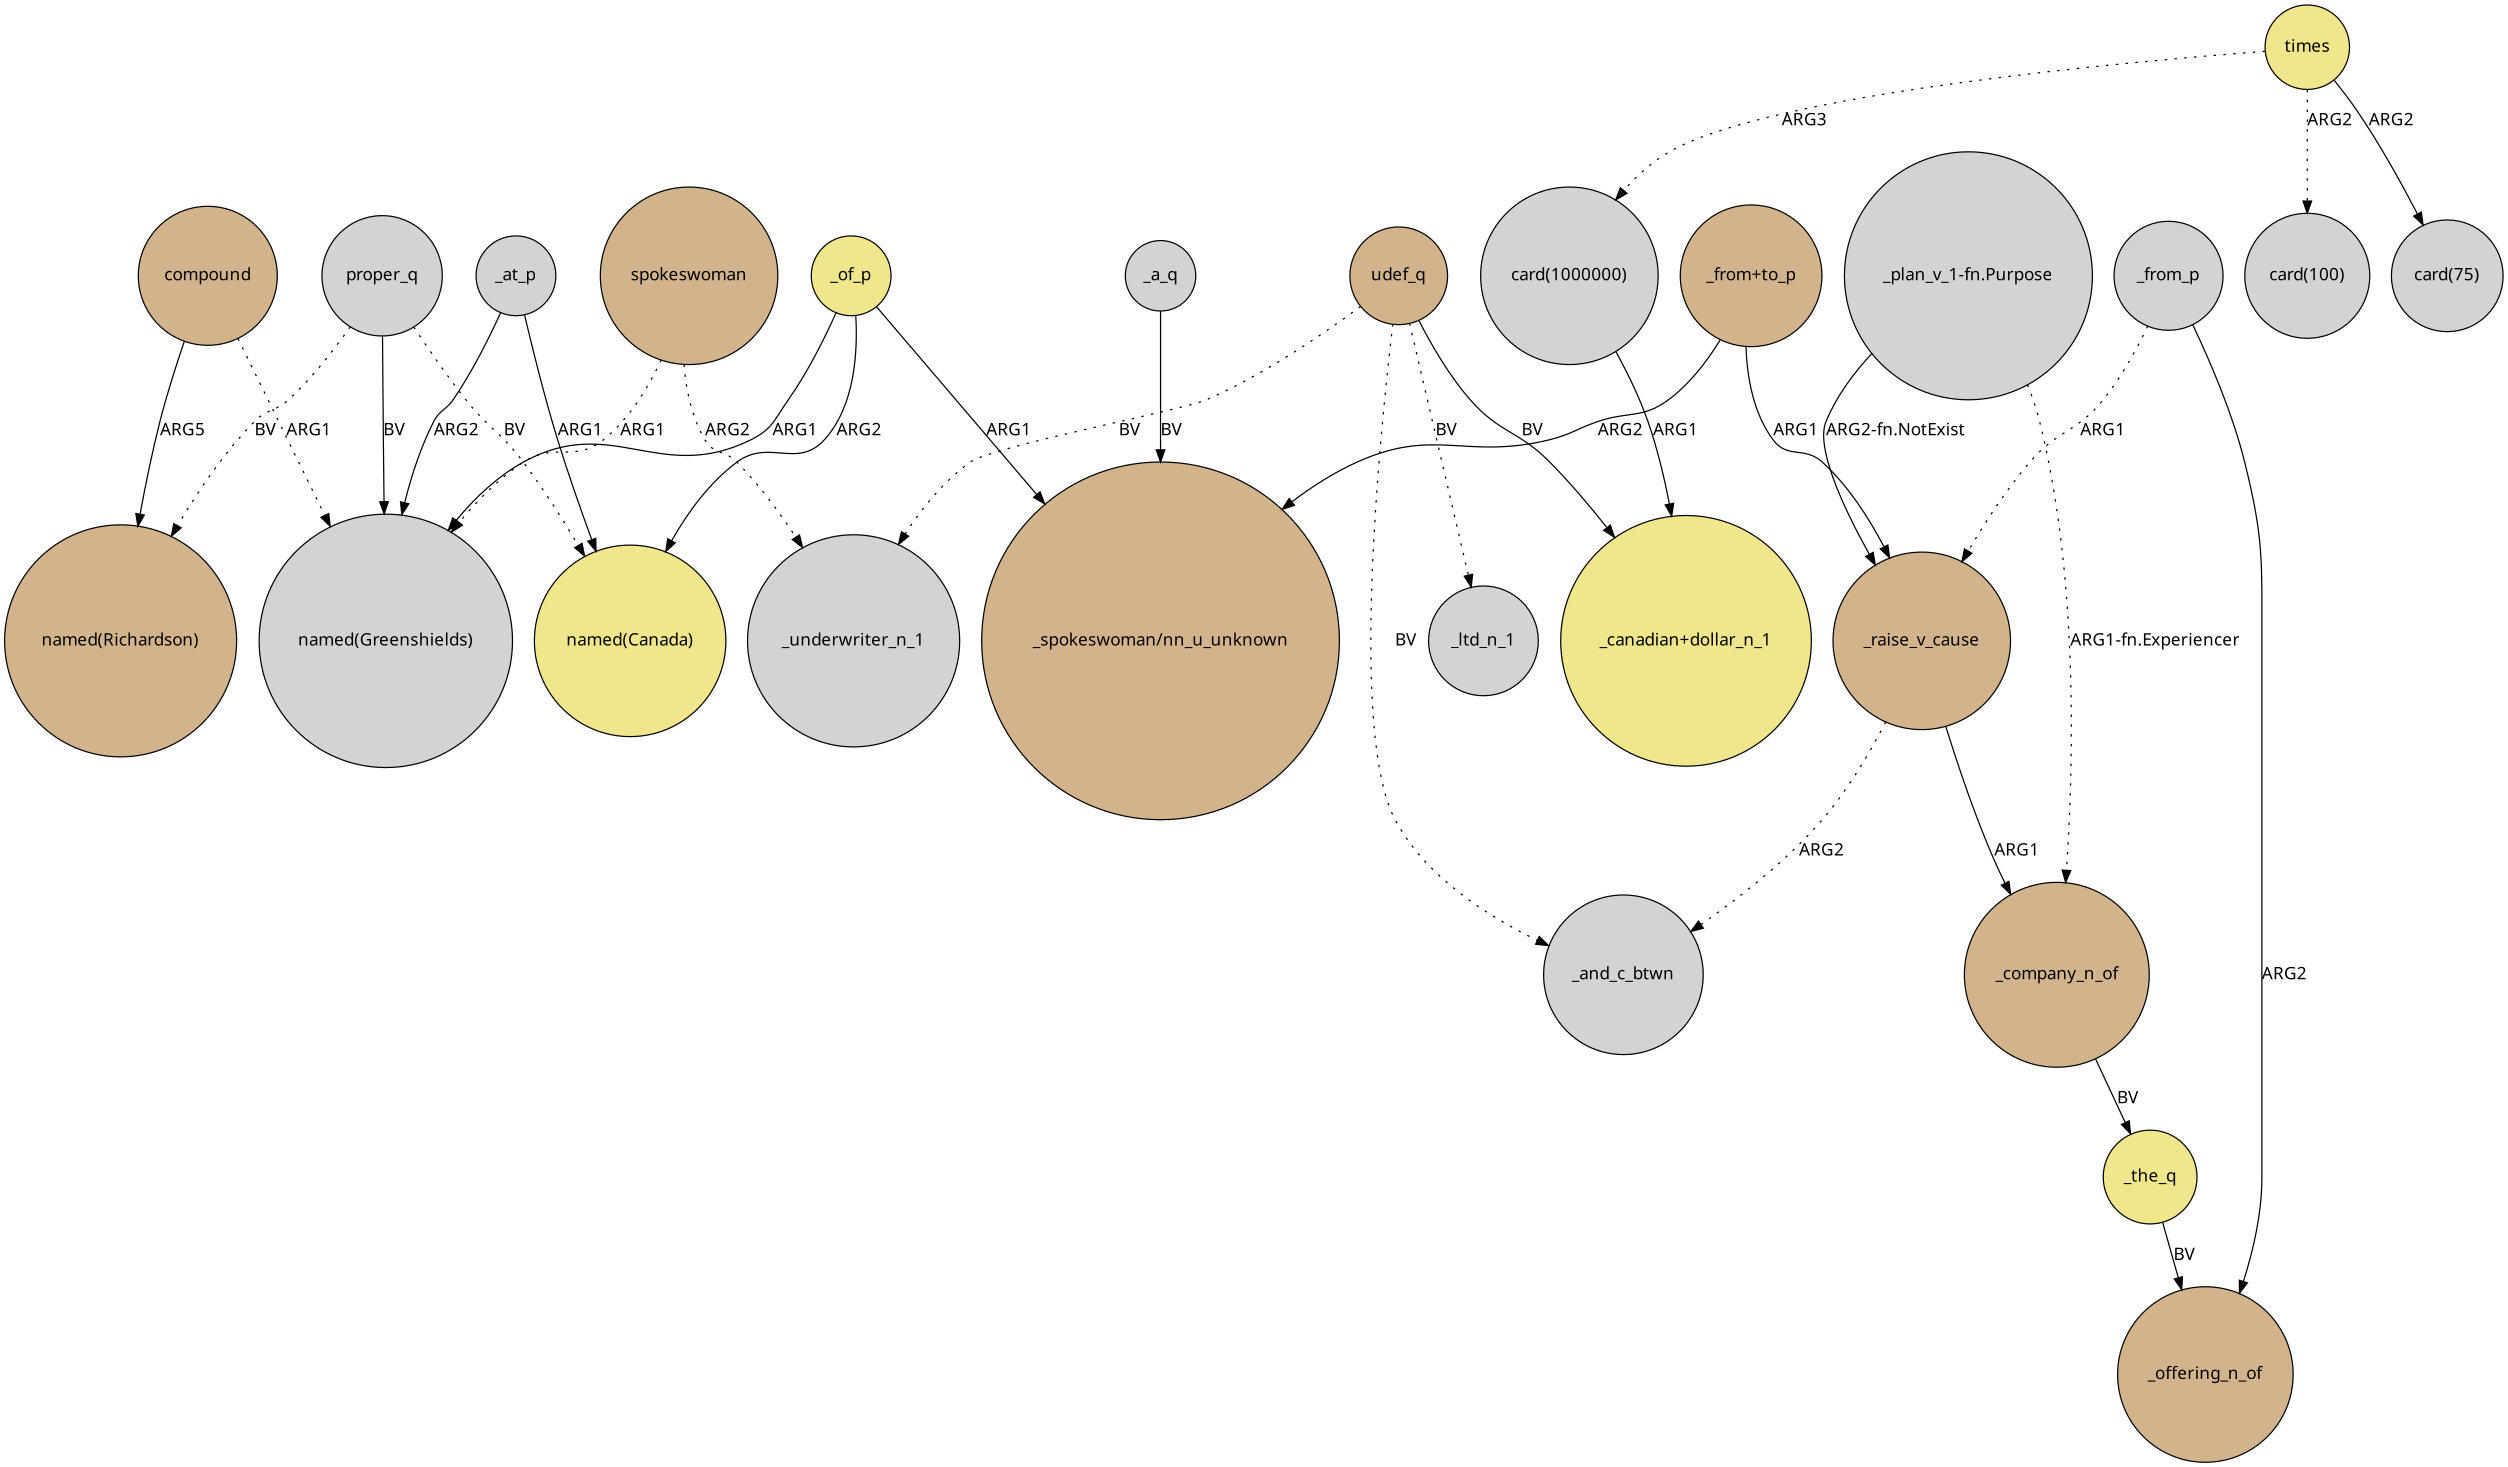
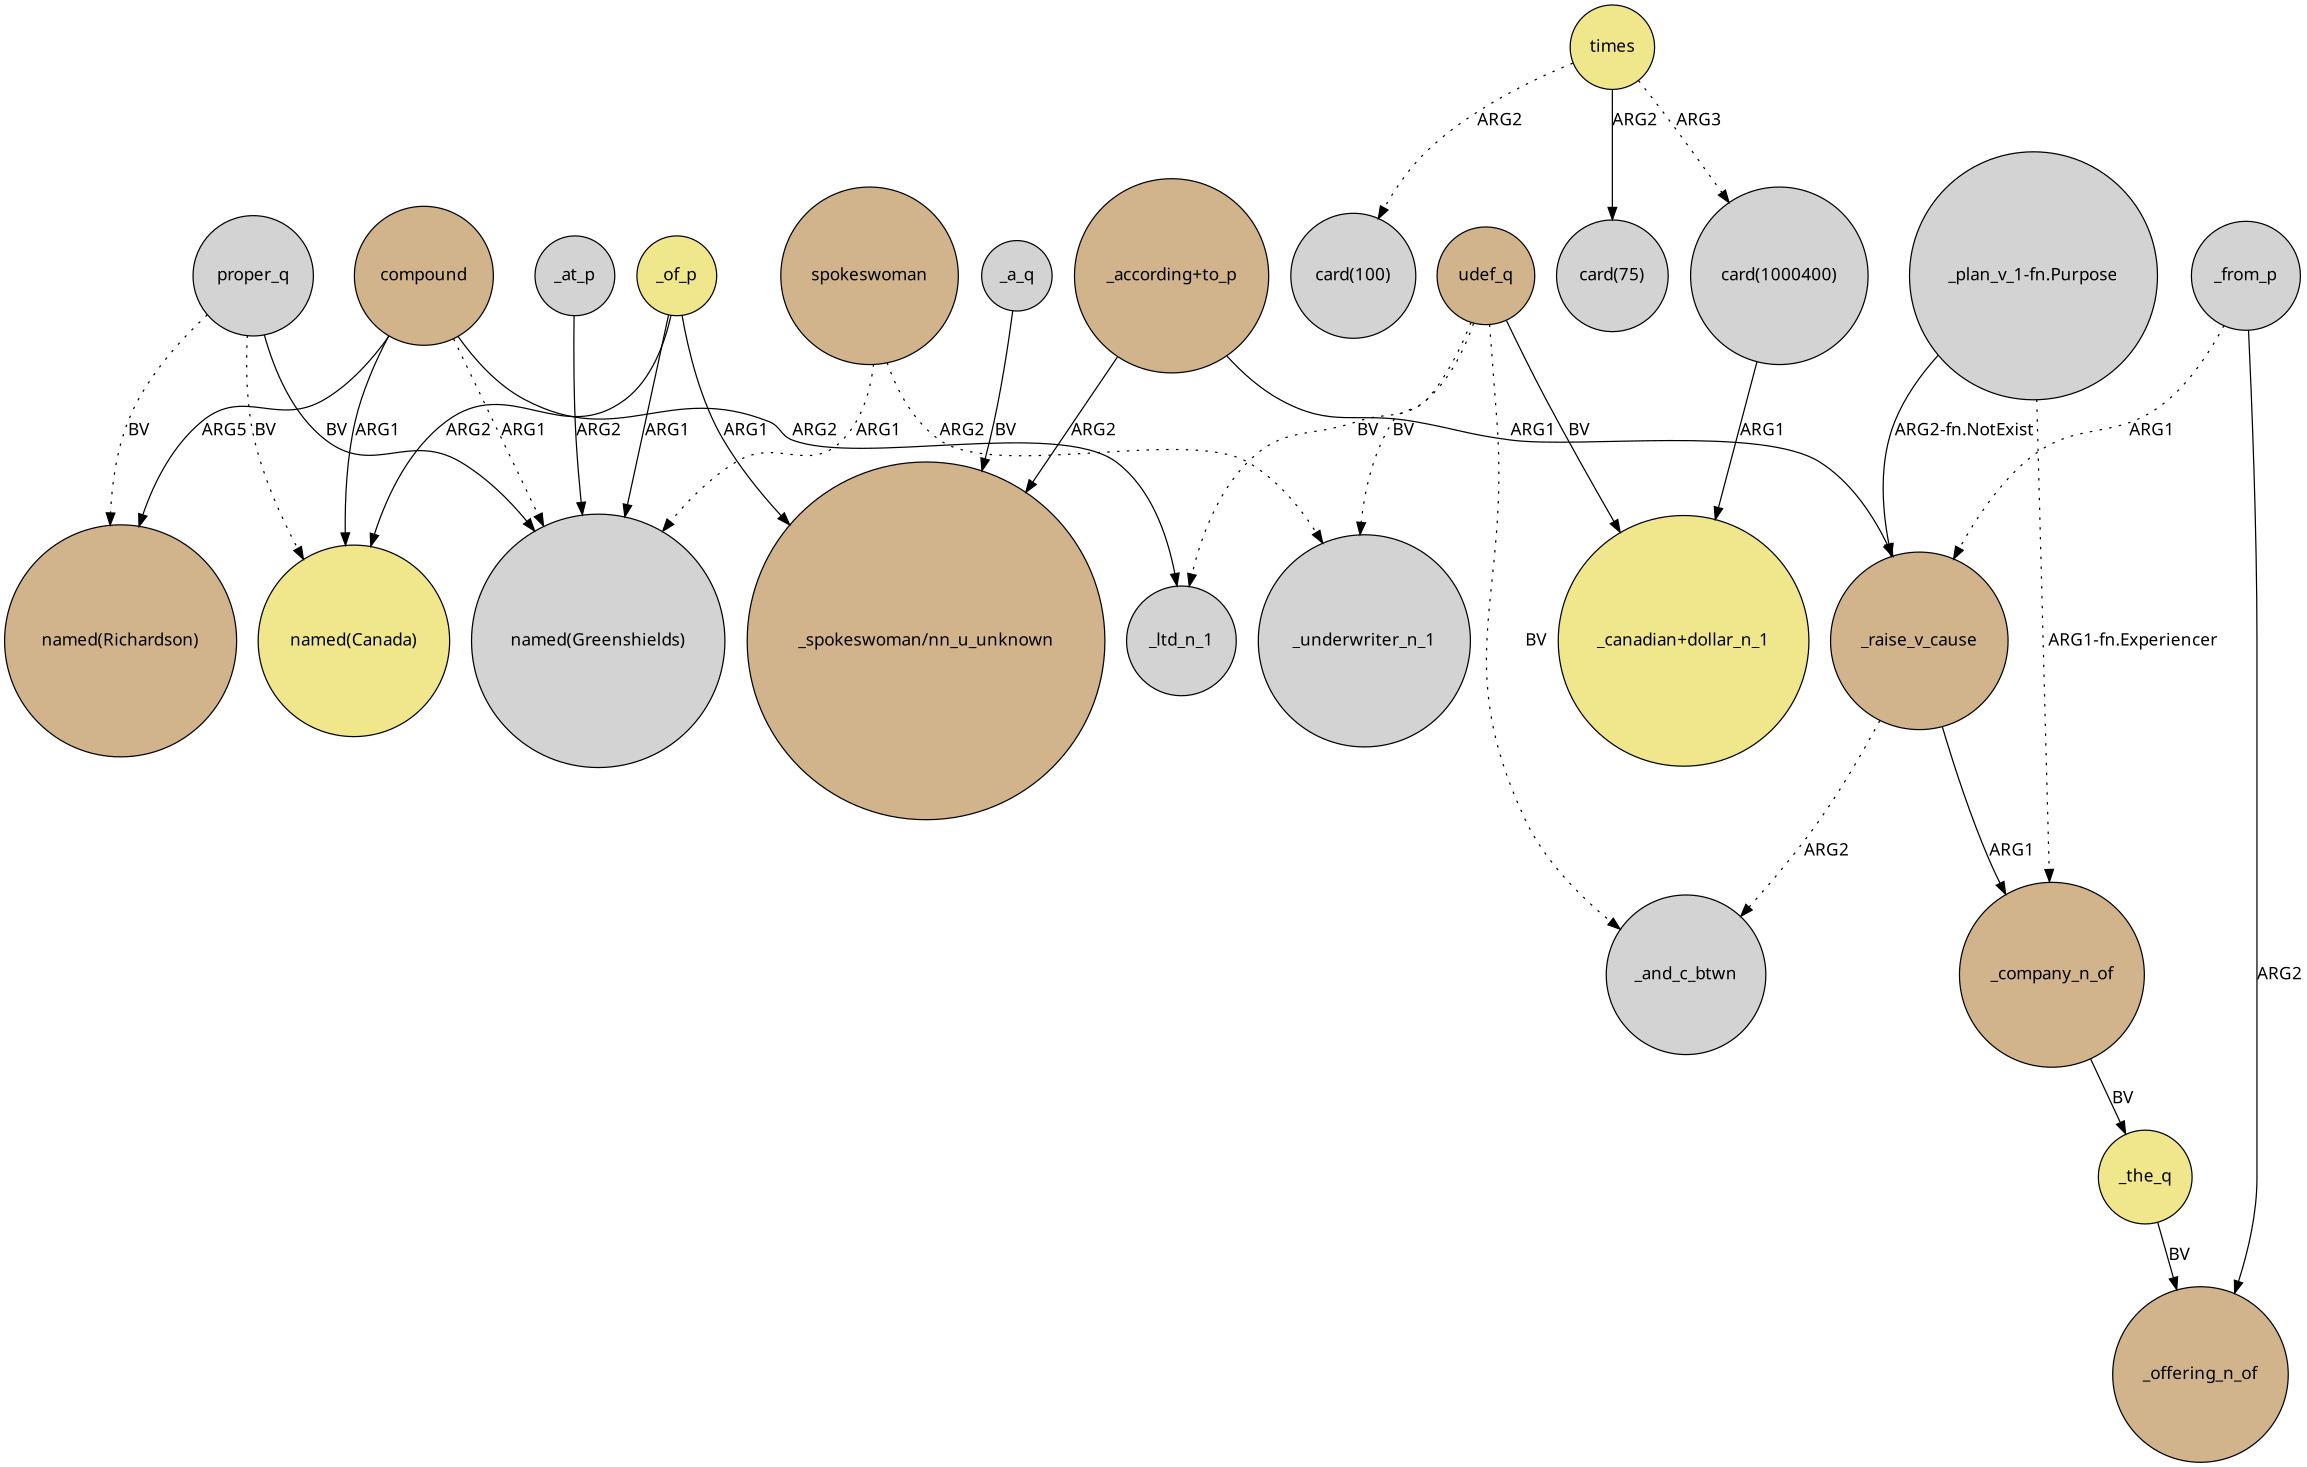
node "card(1000000)": label "card(1000000)" -> "card(1000400)"
node "_from+to_p": label "_from+to_p" -> "_according+to_p"
edge "_at_p" -> "named(Canada)": now "compound" -> "named(Canada)"
edge "compound" -> "_ltd_n_1": added, label "ARG2"
